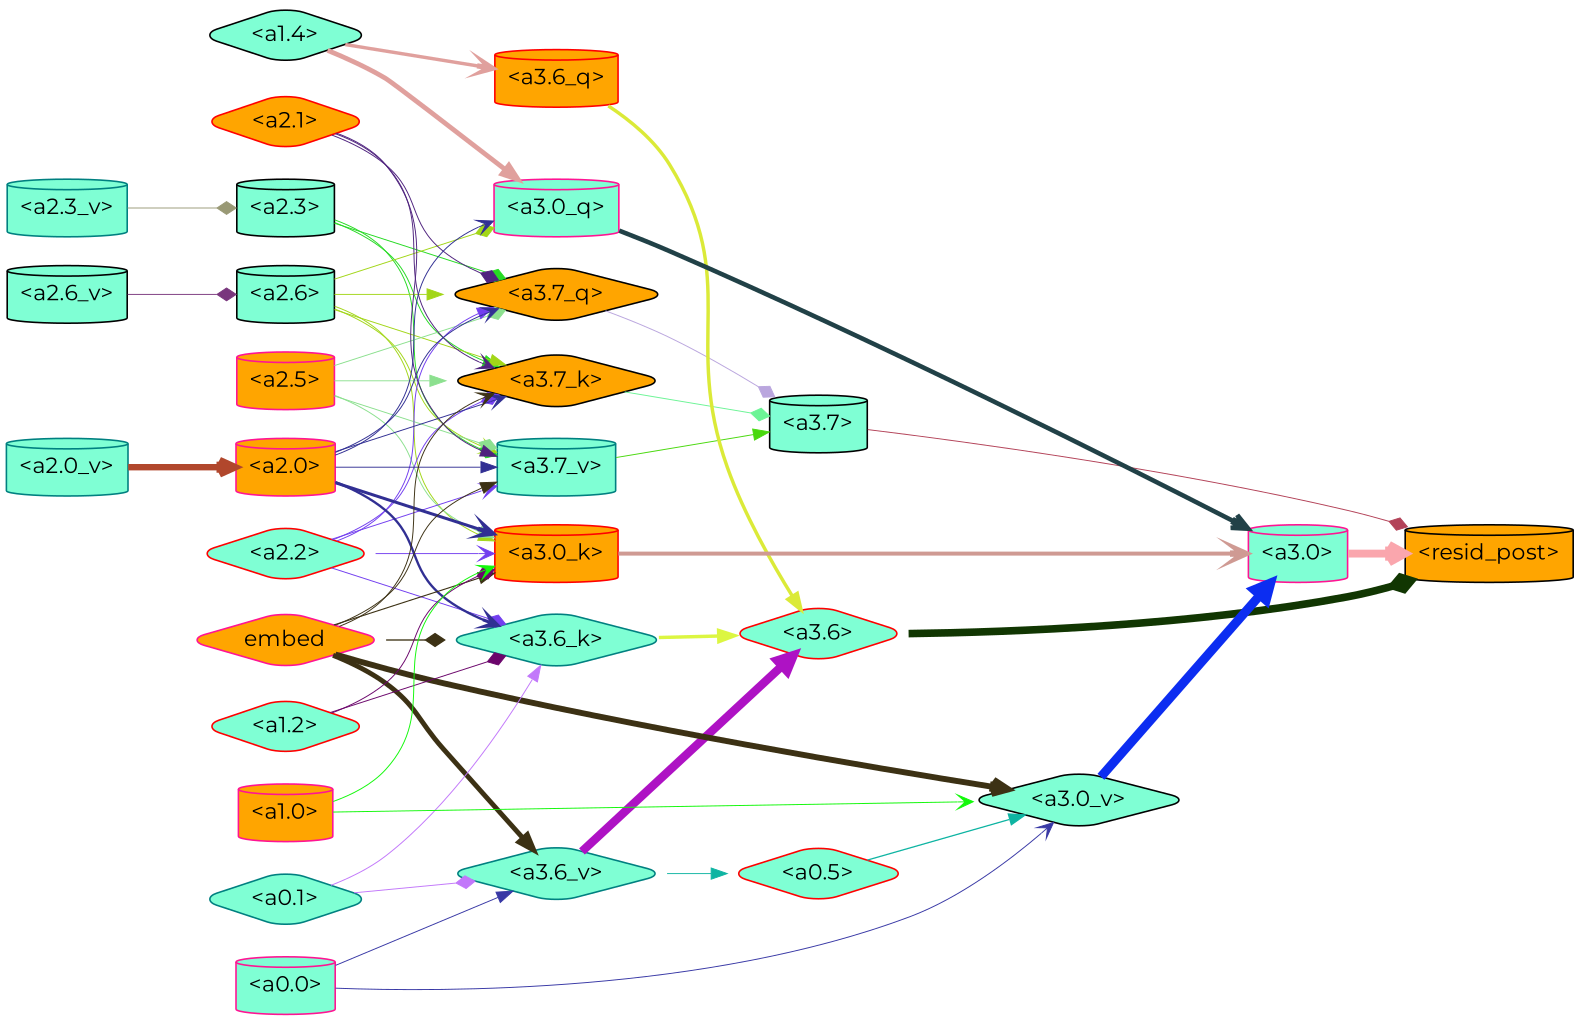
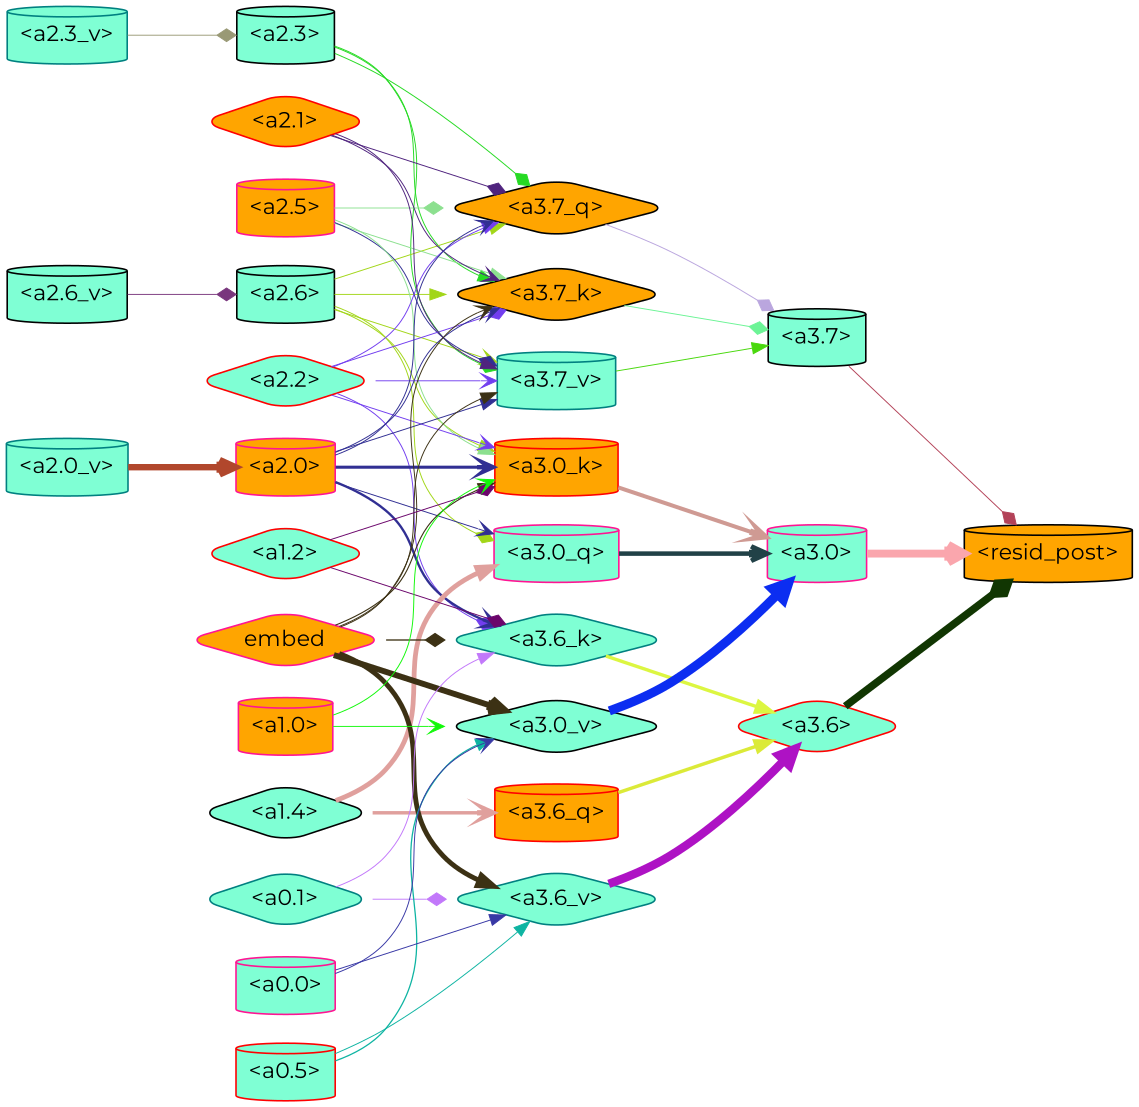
edge "<a2.5>" -> "<a3.7_v>": color #8ce08f -> #312f93
edge "<a3.6_v>" -> "<a0.5>": reversed
node "<a0.5>": shape diamond -> cylinder
